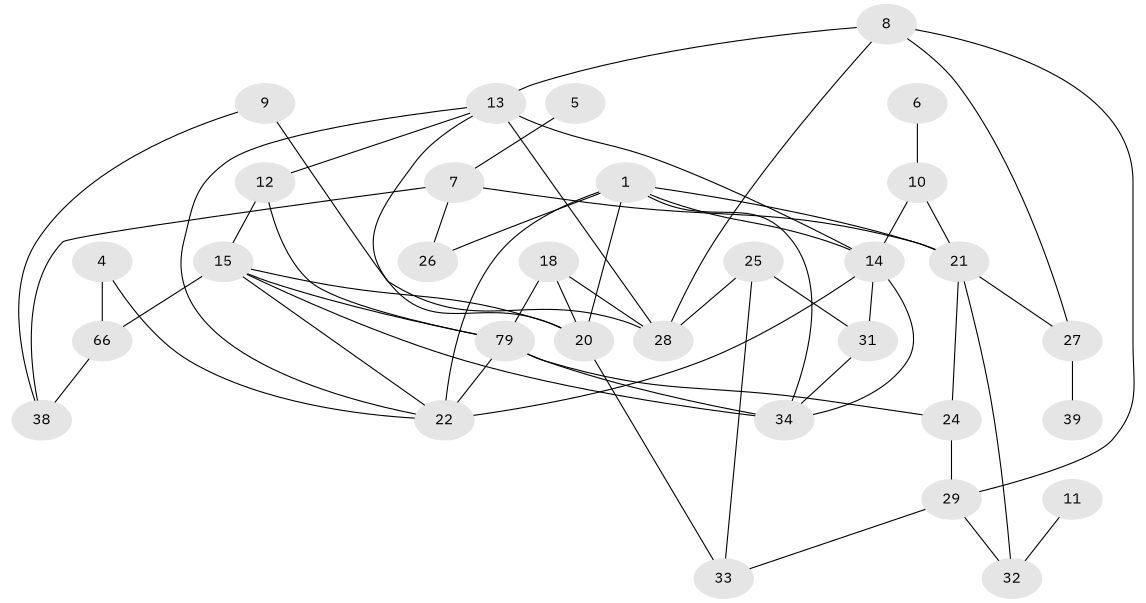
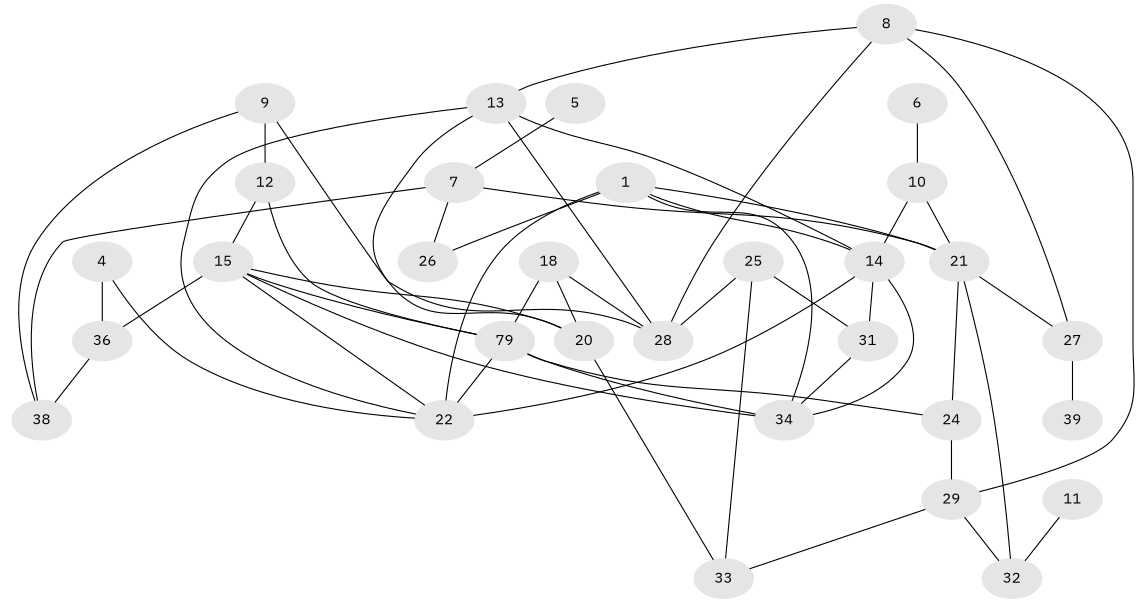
edge "13" -- "12": now "9" -- "12"
edge "1" -- "20": removed
node "66": label "66" -> "36"
